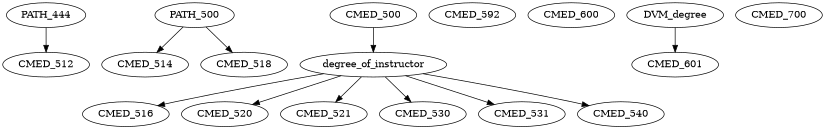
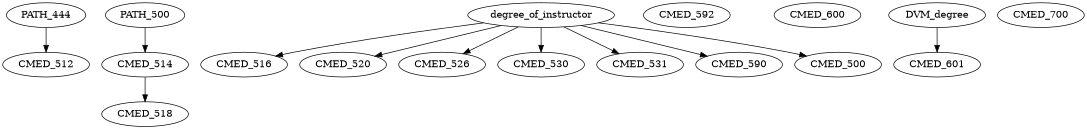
edge "PATH_500" -> "CMED_518": now "CMED_514" -> "CMED_518"
edge "CMED_500" -> "degree_of_instructor": reversed
node "CMED_521": label "CMED_521" -> "CMED_526"
node "CMED_540": label "CMED_540" -> "CMED_590"
